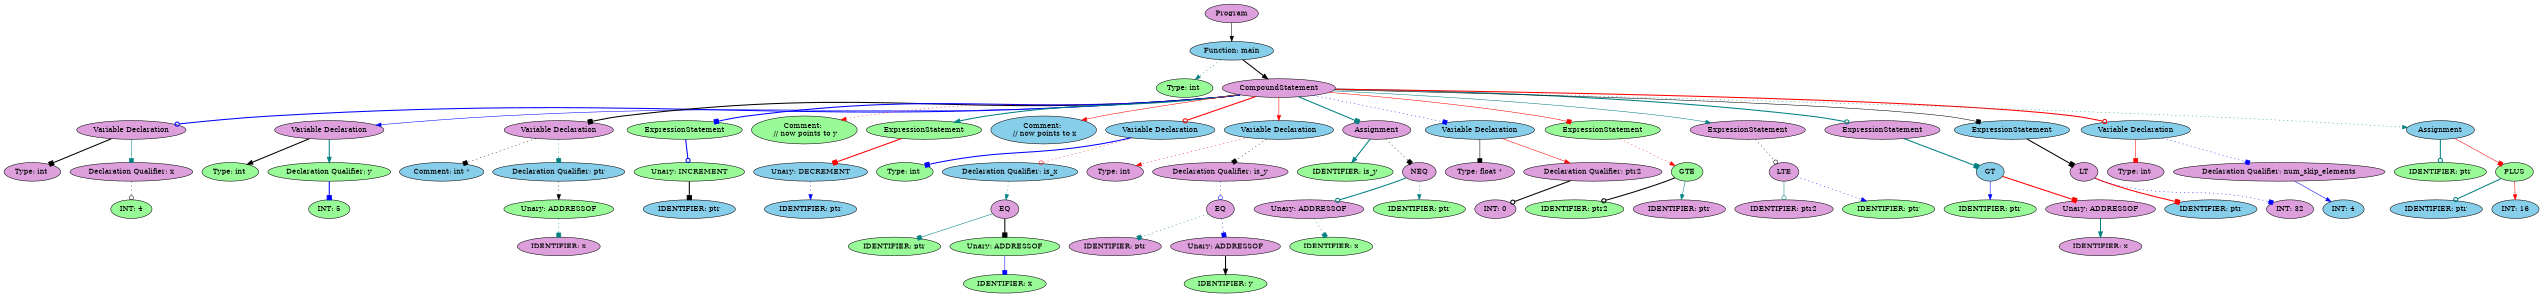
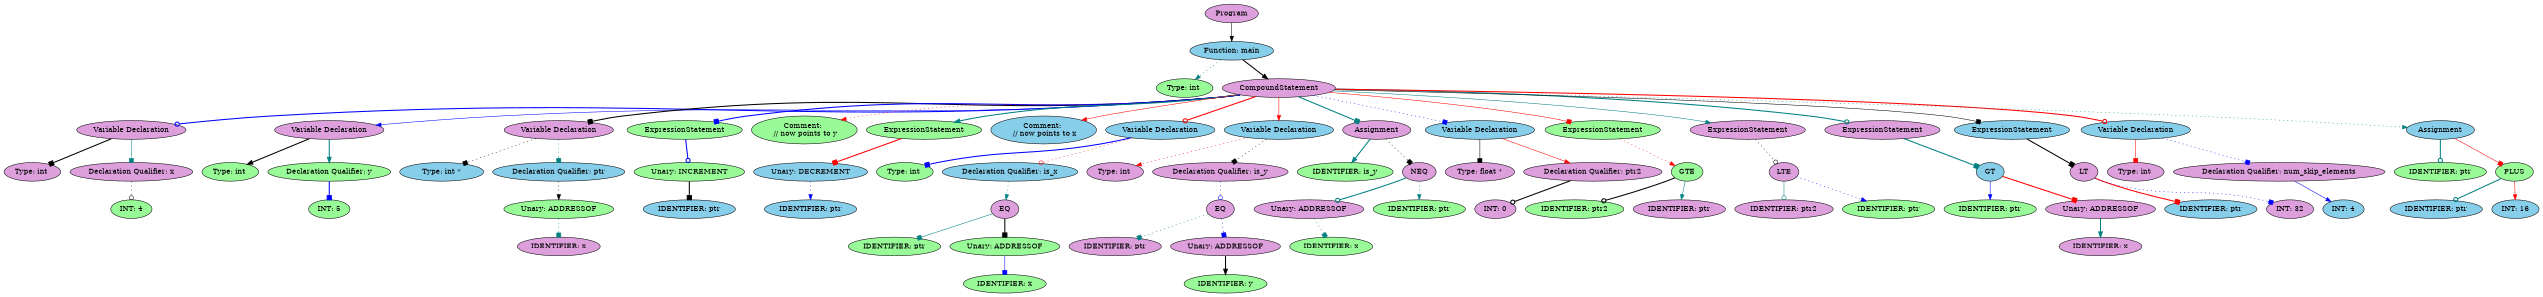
node "Comment: int *": label "Comment: int *" -> "Type: int *"
